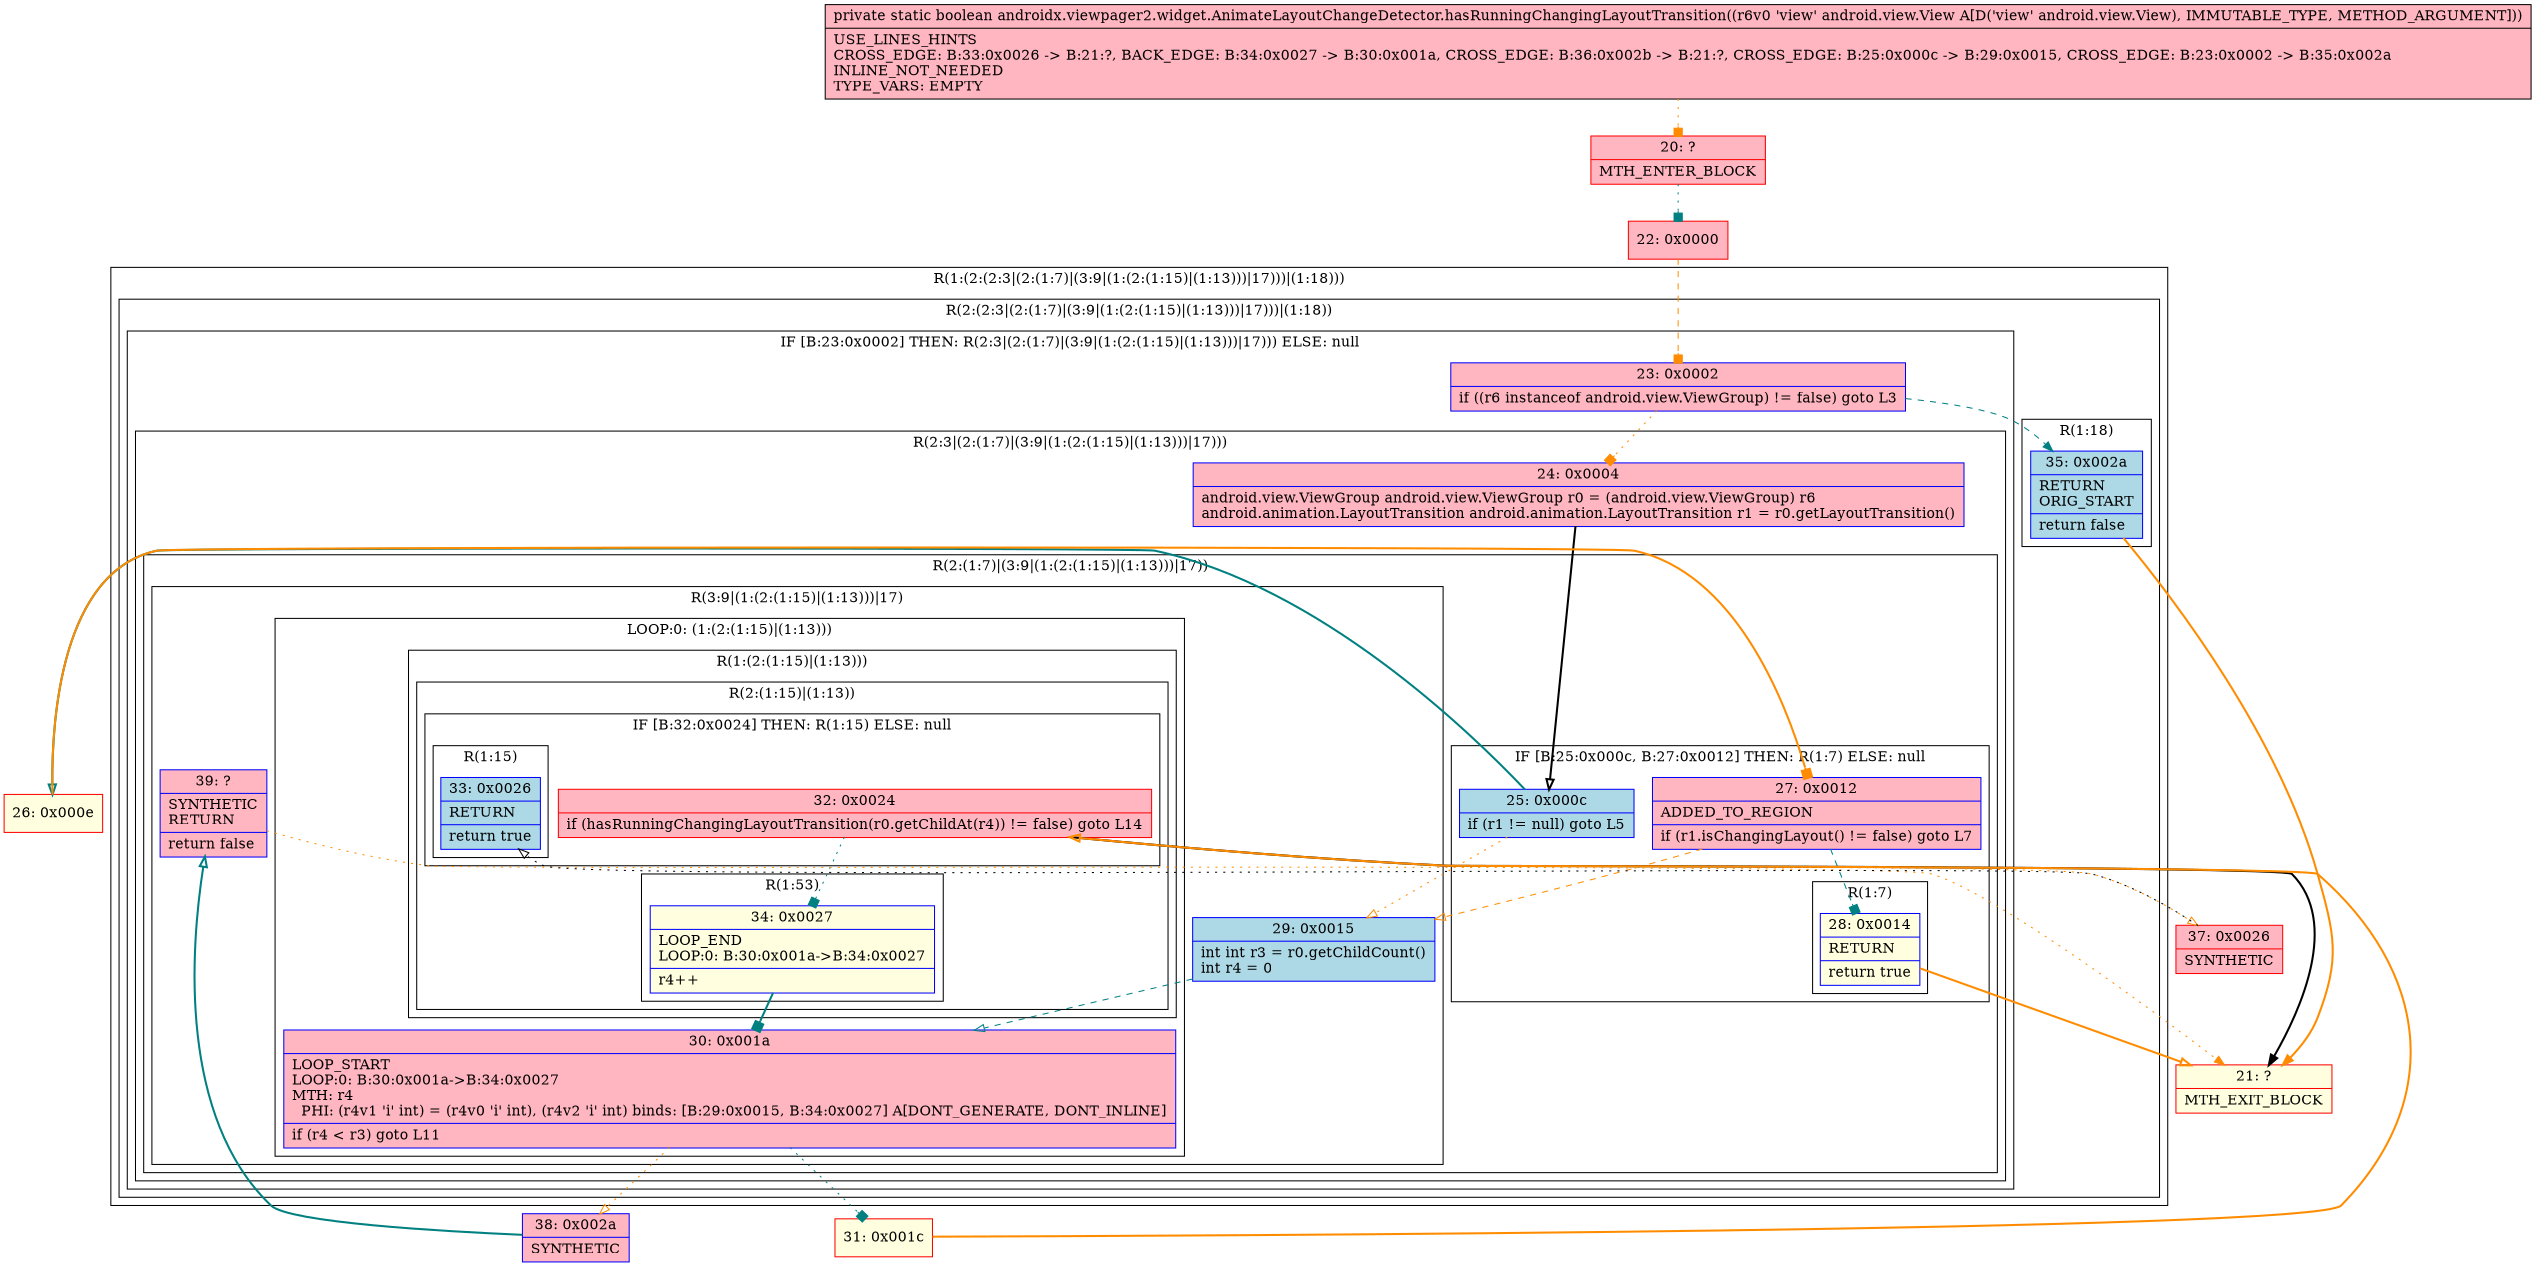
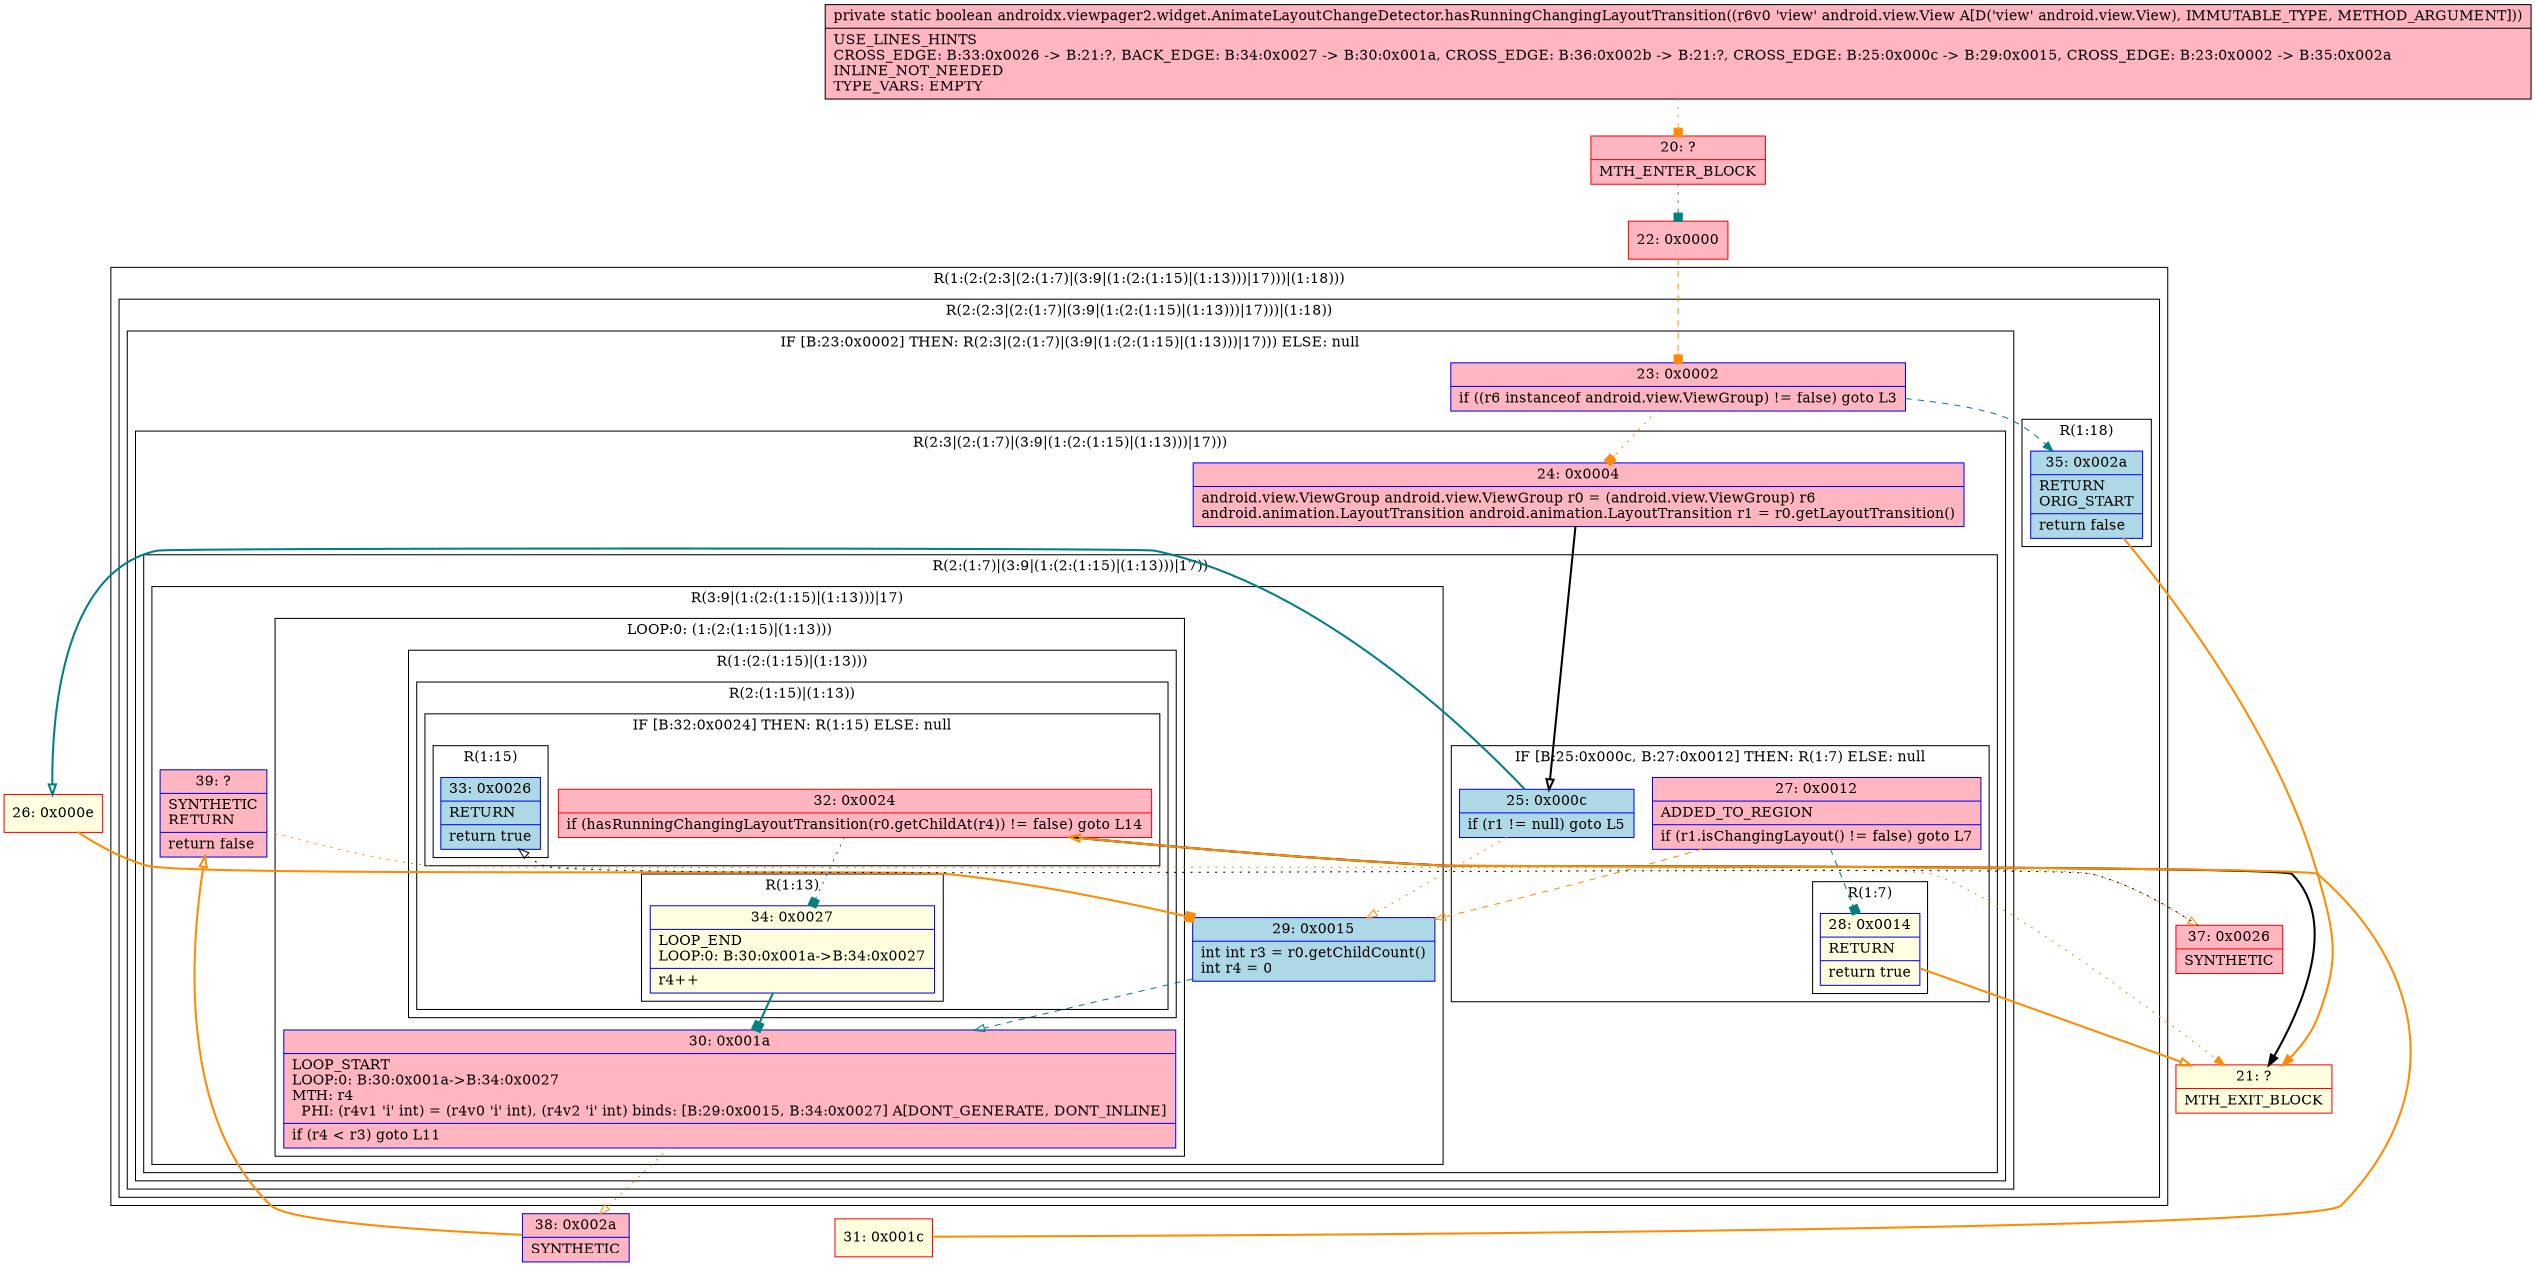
edge "26: 0x000e" -> "27: 0x0012": now "26: 0x000e" -> "29: 0x0015"
cluster "R(1:53)": label "R(1:53)" -> "R(1:13)"
edge "38: 0x002a" -> "39: ?": color teal -> darkorange
edge "30: 0x001a" -> "31: 0x001c": removed
